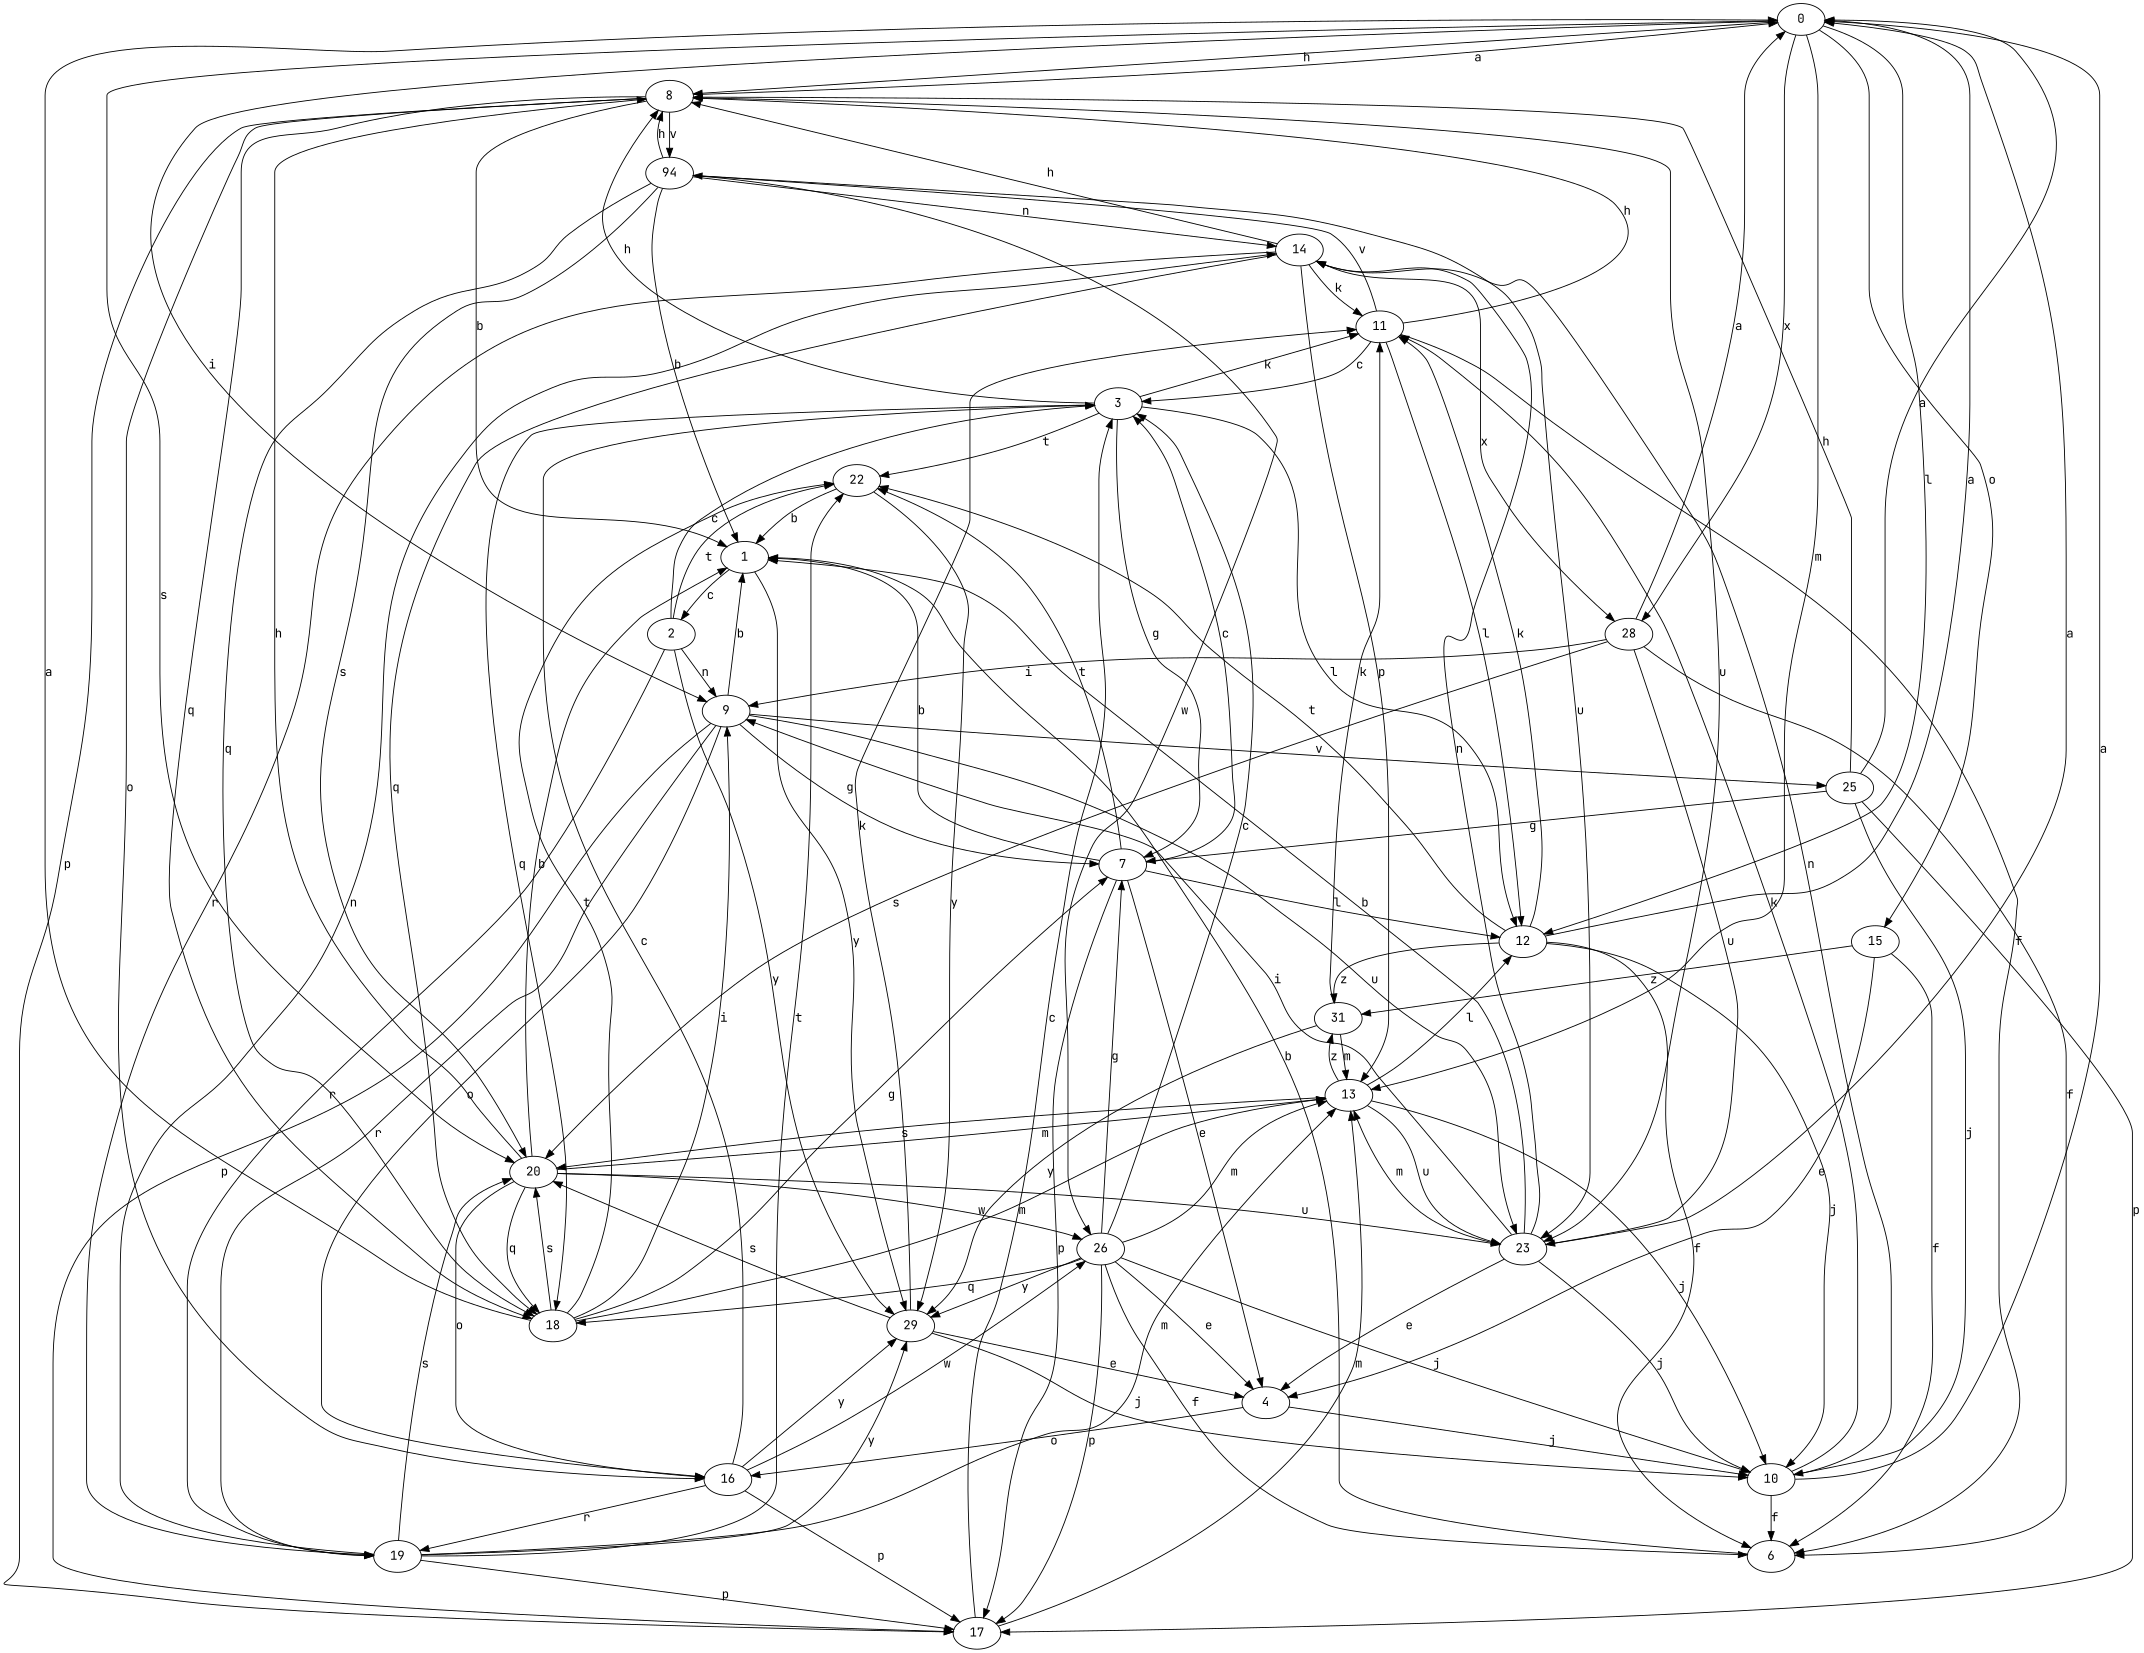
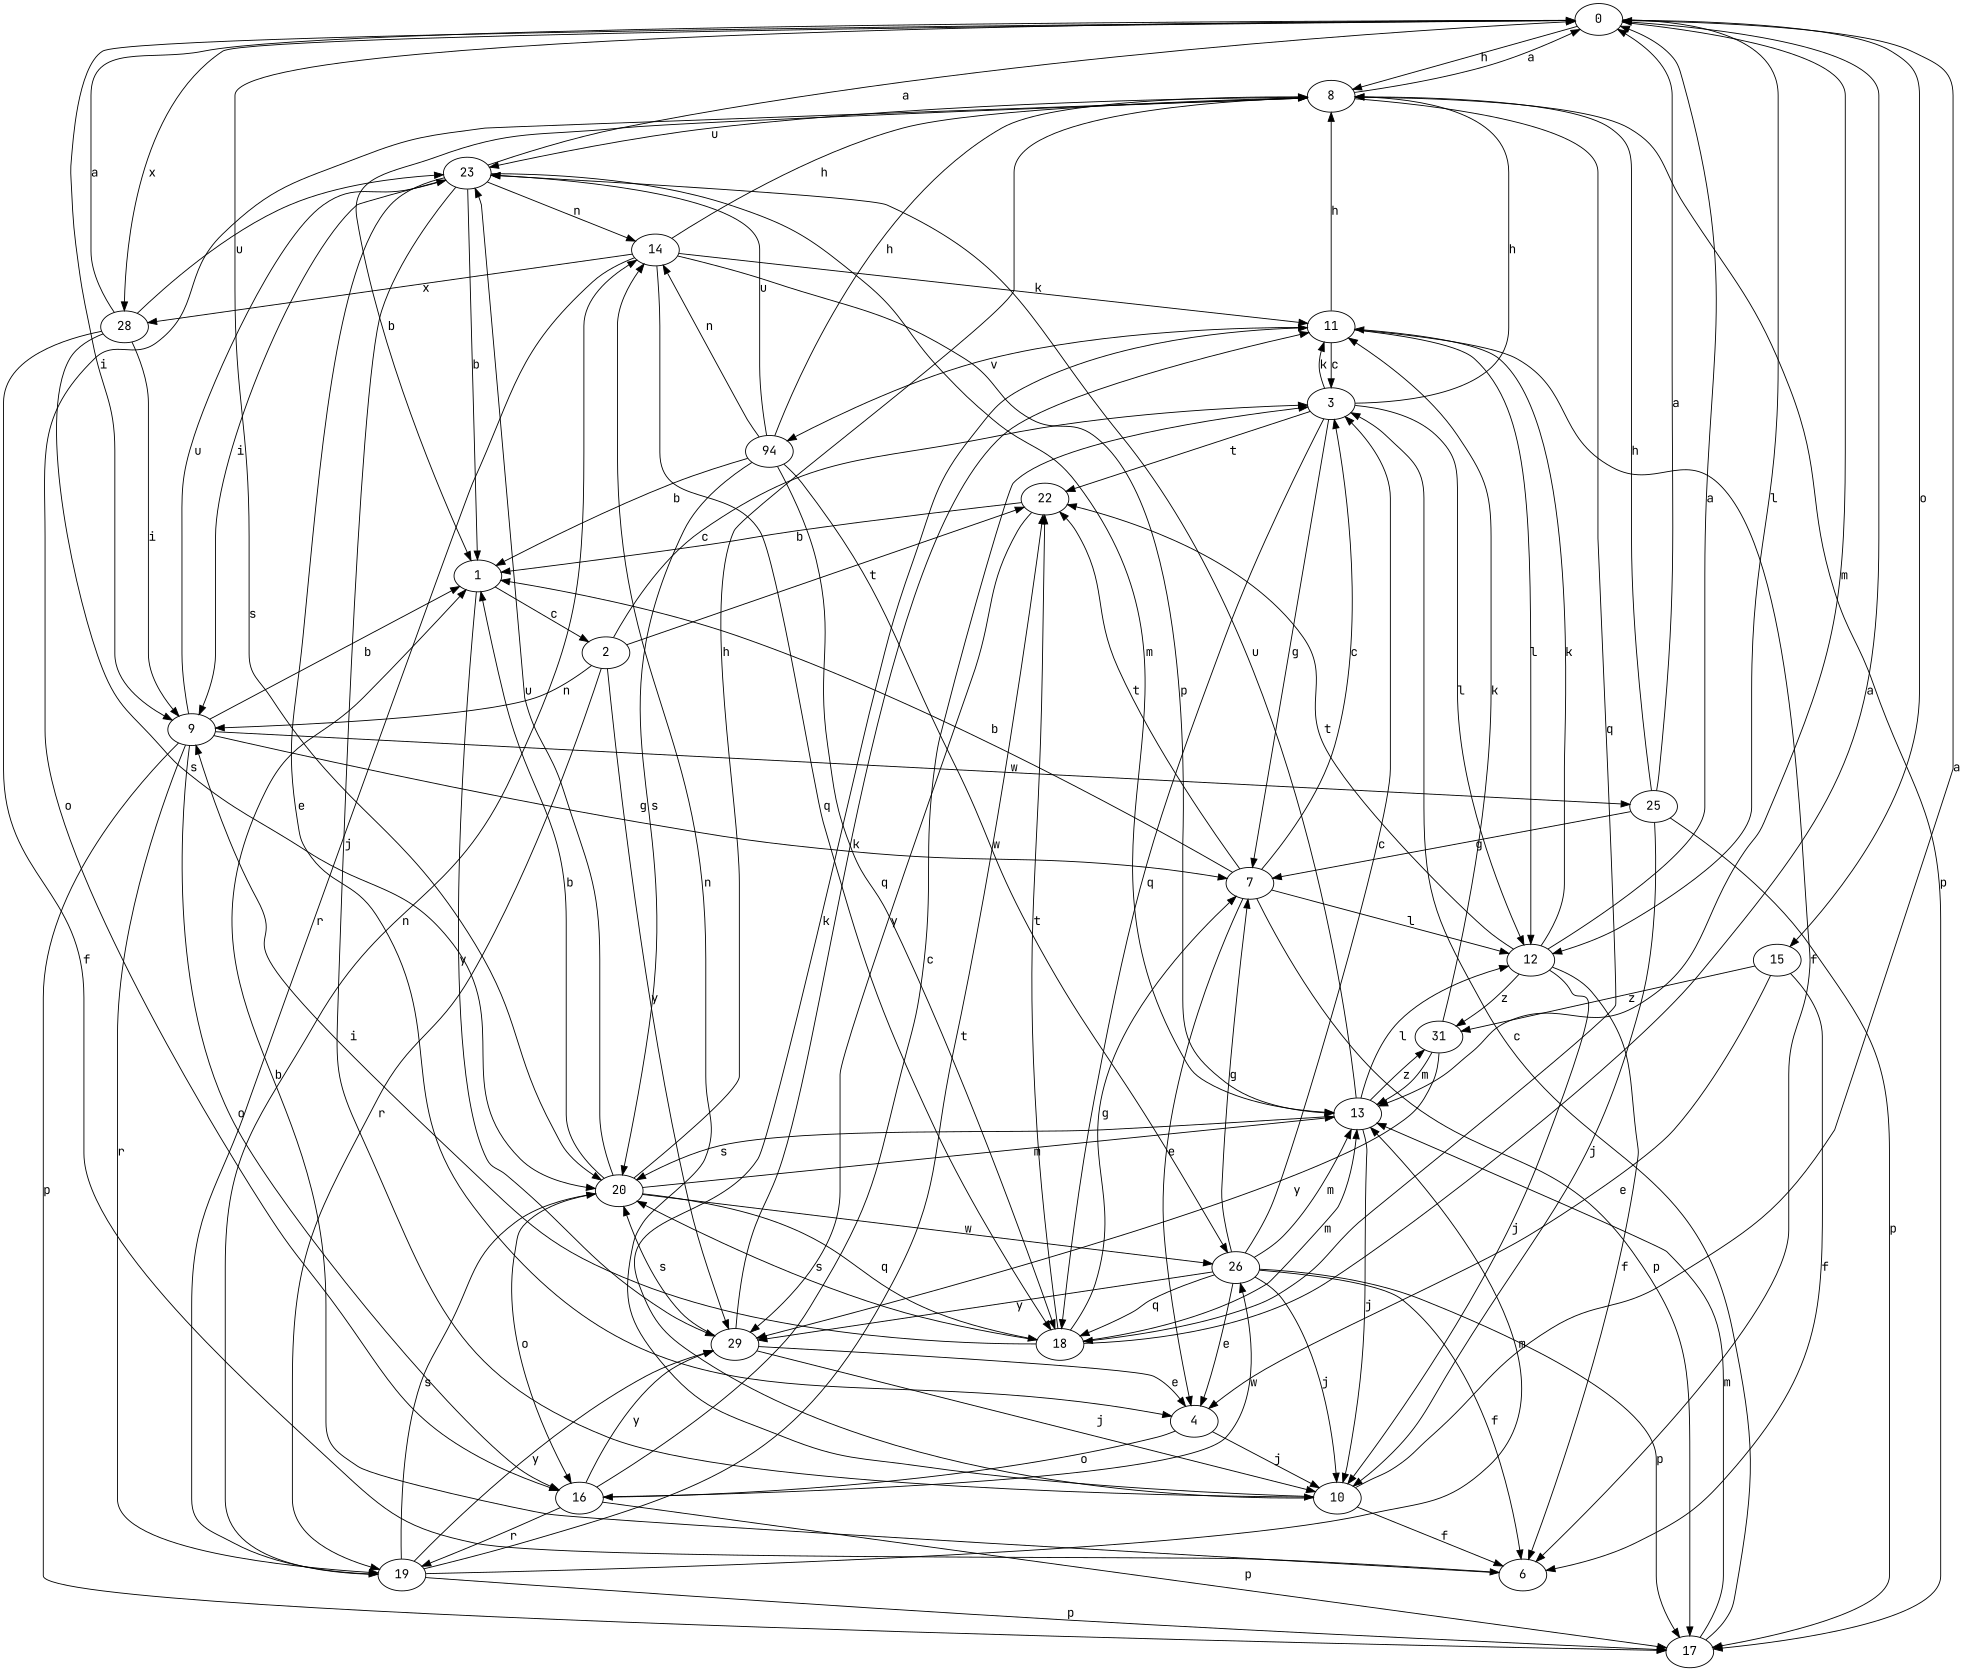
edge "8" -> "94": removed, label "v"
edge "9" -> "25": label "v" -> "w"
